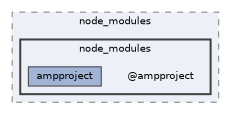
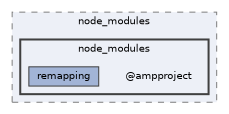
node "ampproject": label "ampproject" -> "remapping"
